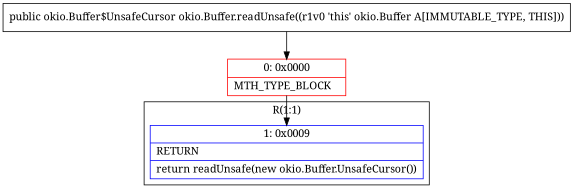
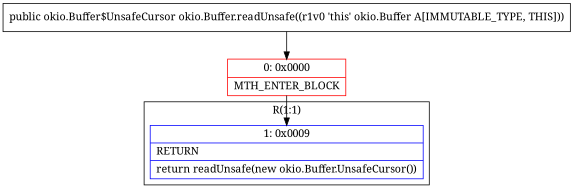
node "0: 0x0000": text "MTH_TYPE_BLOCK" -> "MTH_ENTER_BLOCK"
